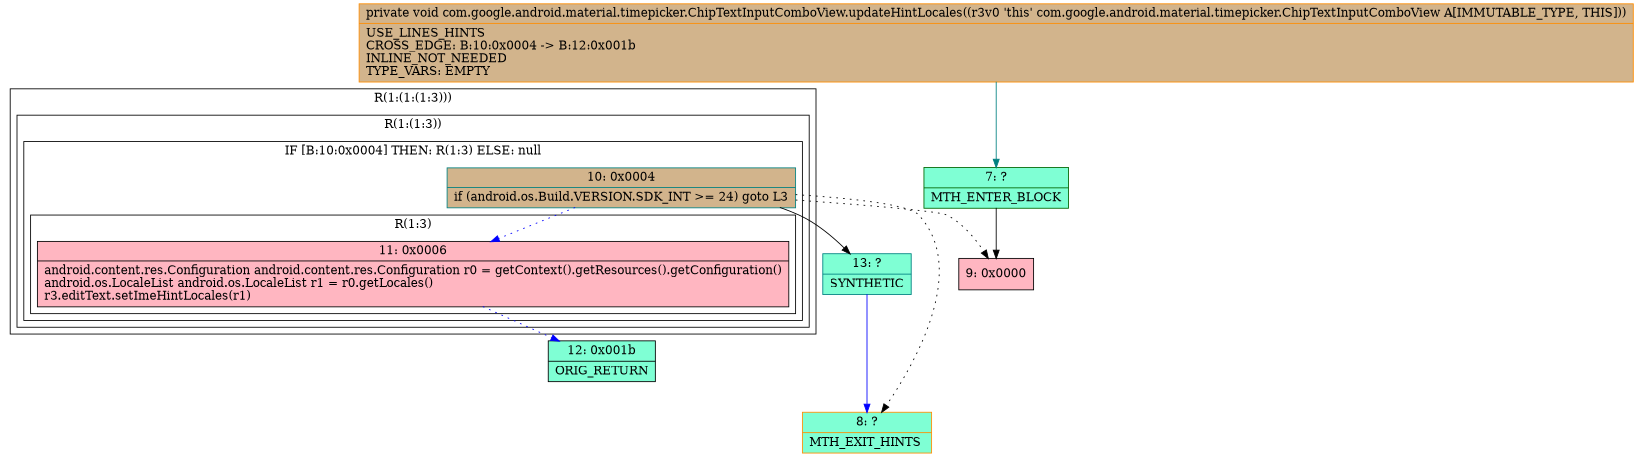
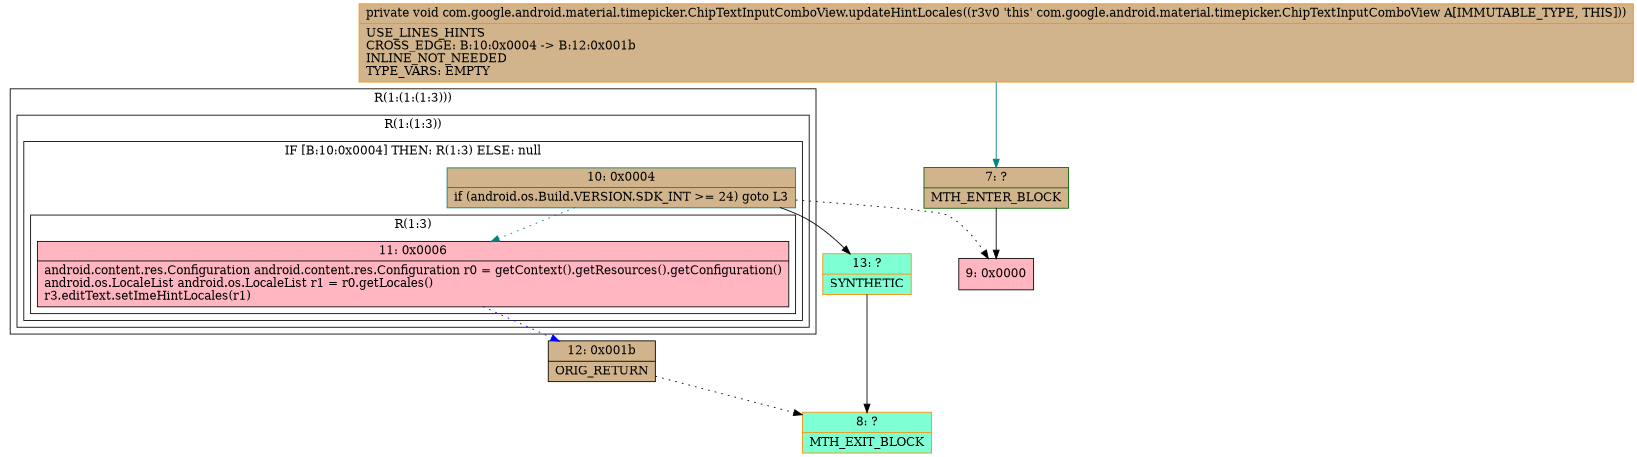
node "7: ?": fillcolor aquamarine -> tan
edge "10: 0x0004" -> "11: 0x0006": color blue -> teal
edge "10: 0x0004" -> "8: ?": now "12: 0x001b" -> "8: ?"
node "13: ?": color teal -> darkorange
edge "13: ?" -> "8: ?": color blue -> black
node "12: 0x001b": fillcolor aquamarine -> tan
node "8: ?": text "MTH_EXIT_HINTS" -> "MTH_EXIT_BLOCK"
